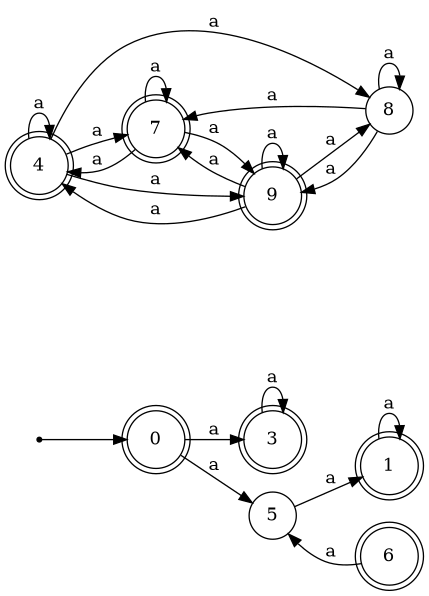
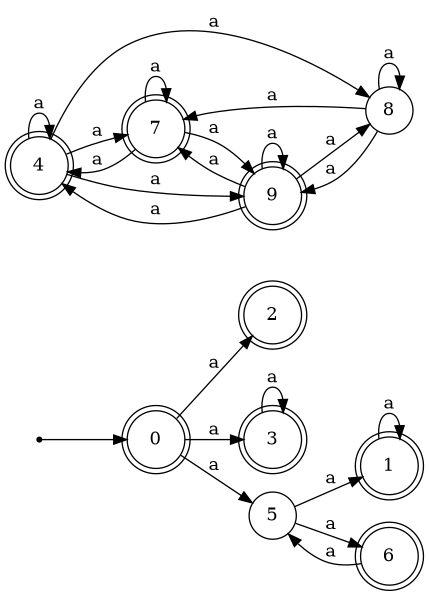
node "2": added
edge "5" -> "6": added, label "a"
